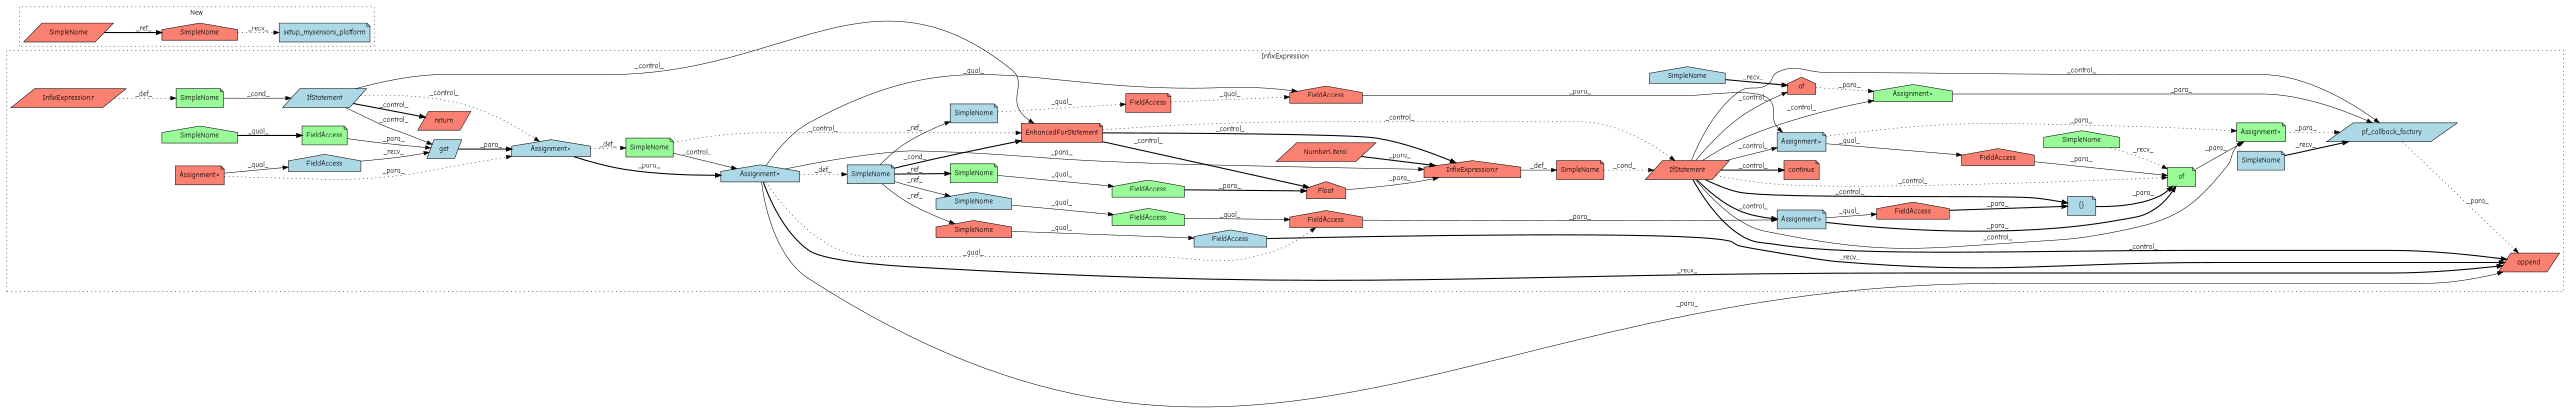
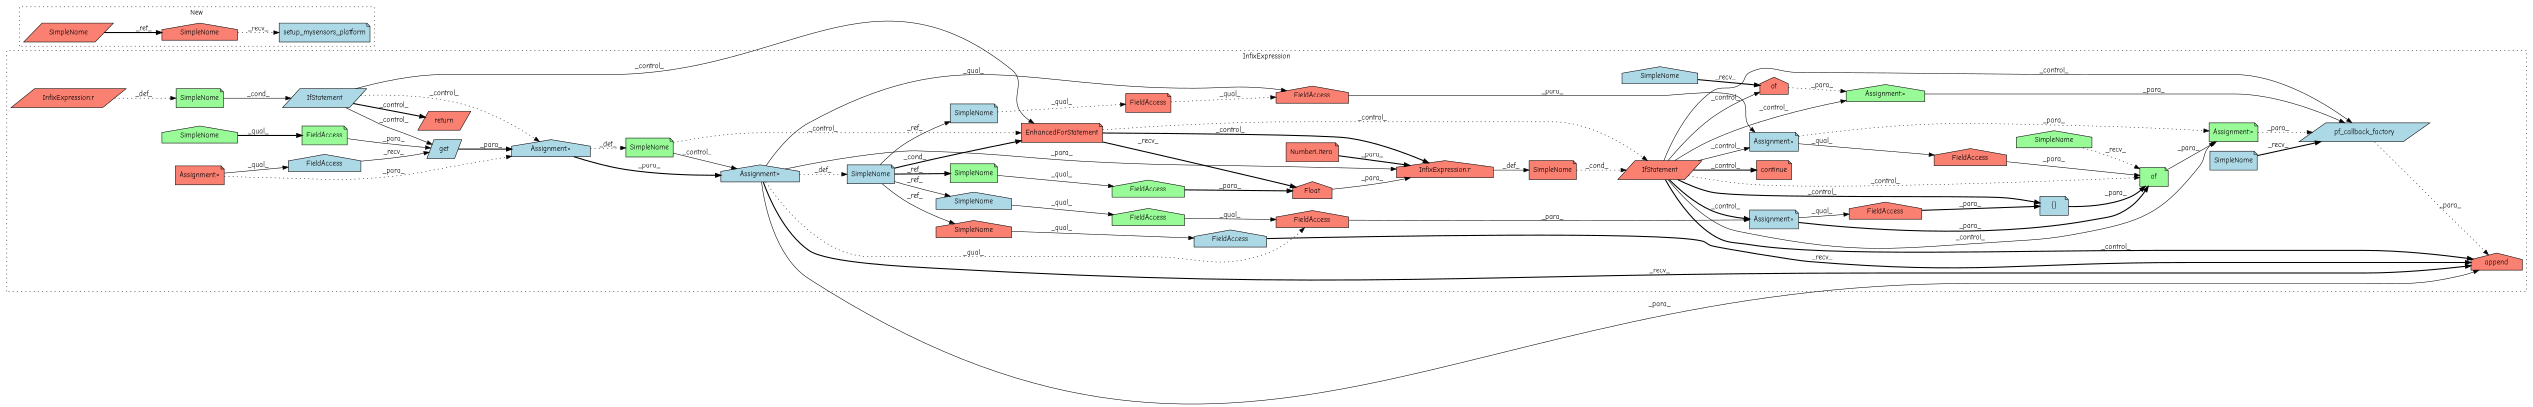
edge "EnhancedForStatement" -> "Float": label "_control_" -> "_recv_"
node "NumberLiteral": shape parallelogram -> note
node "append": shape parallelogram -> house
